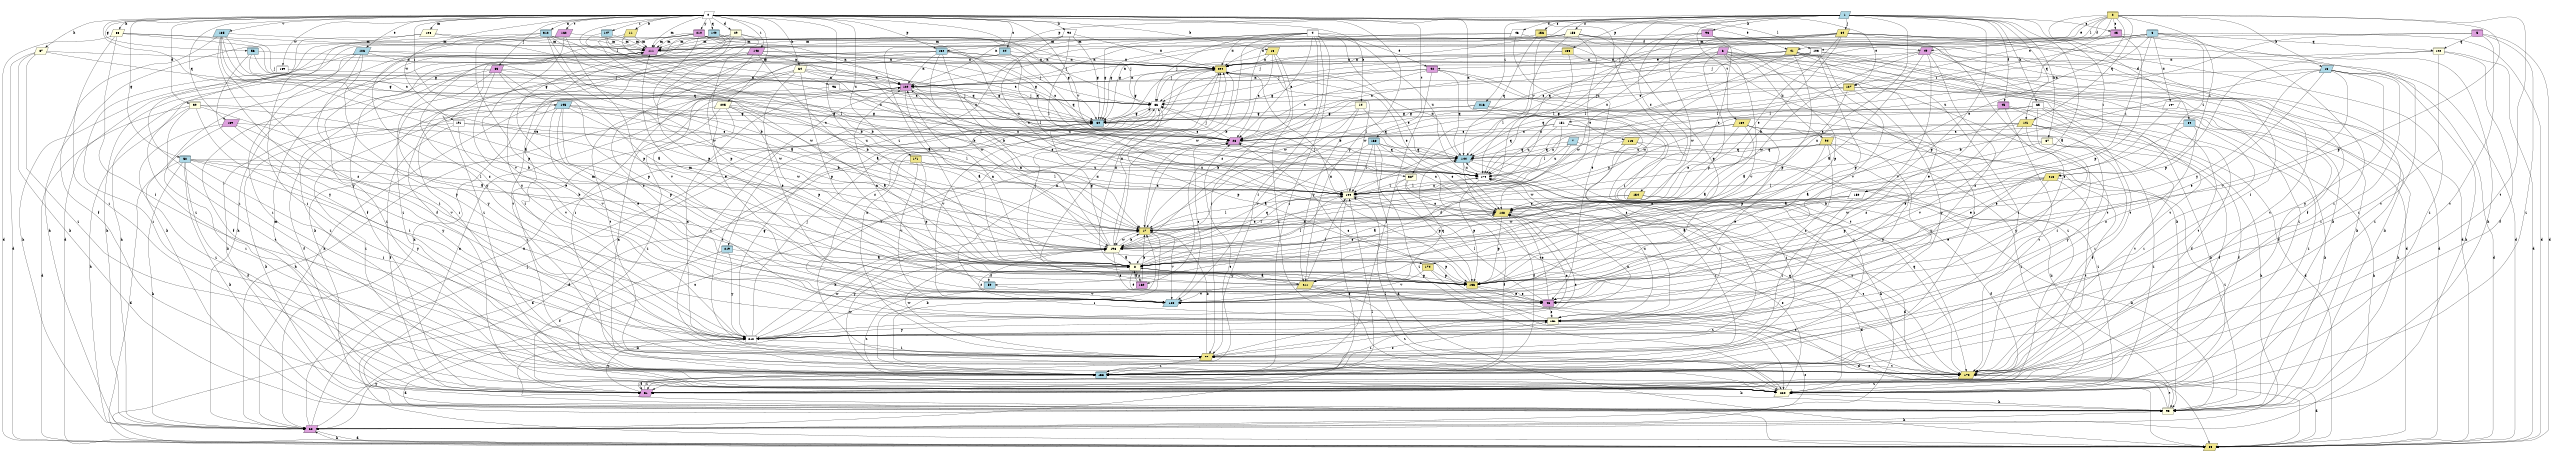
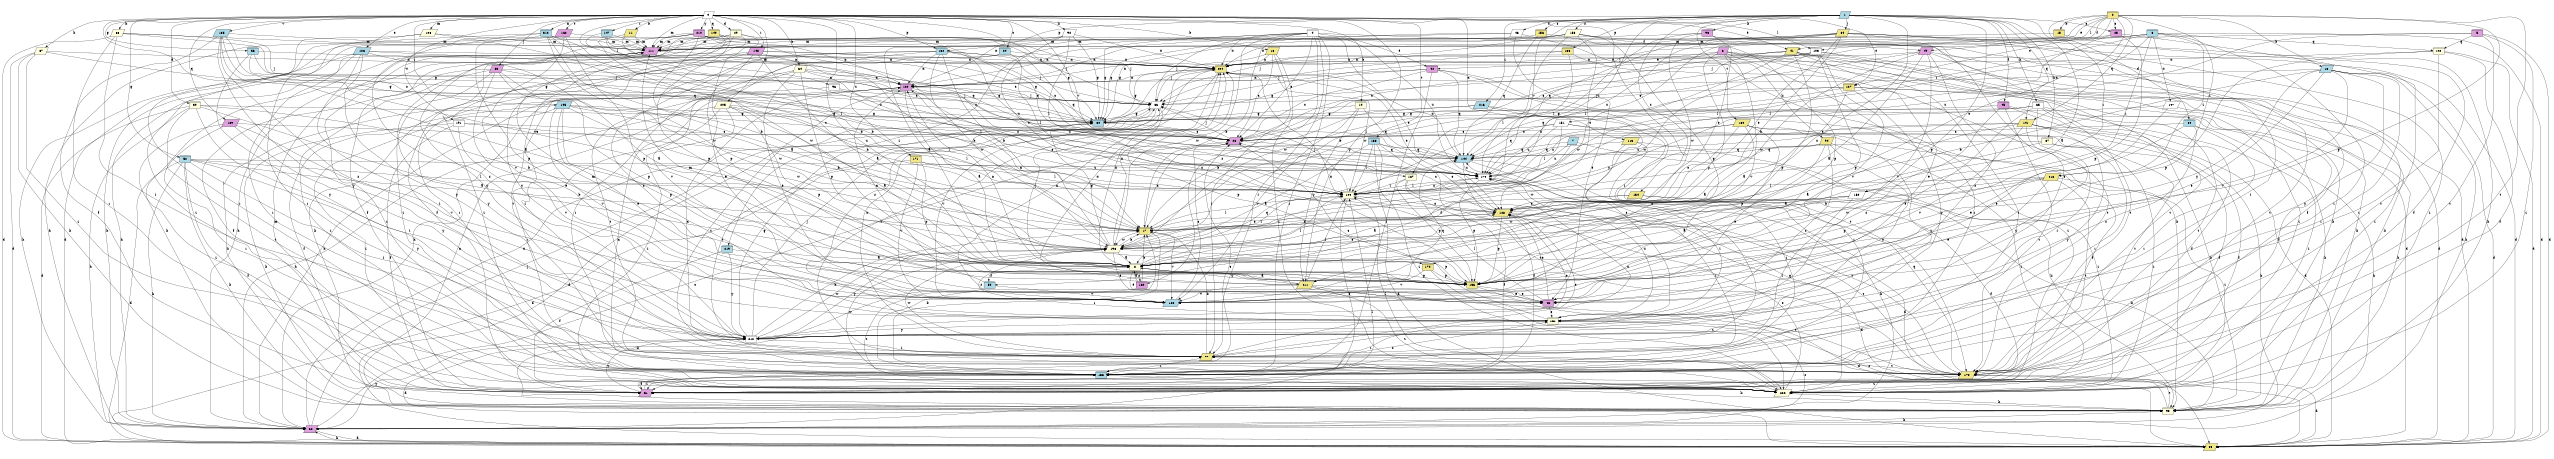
node "140": fillcolor lightblue -> khaki
node "15": added
node "189": removed
node "387": label "387" -> "187"
